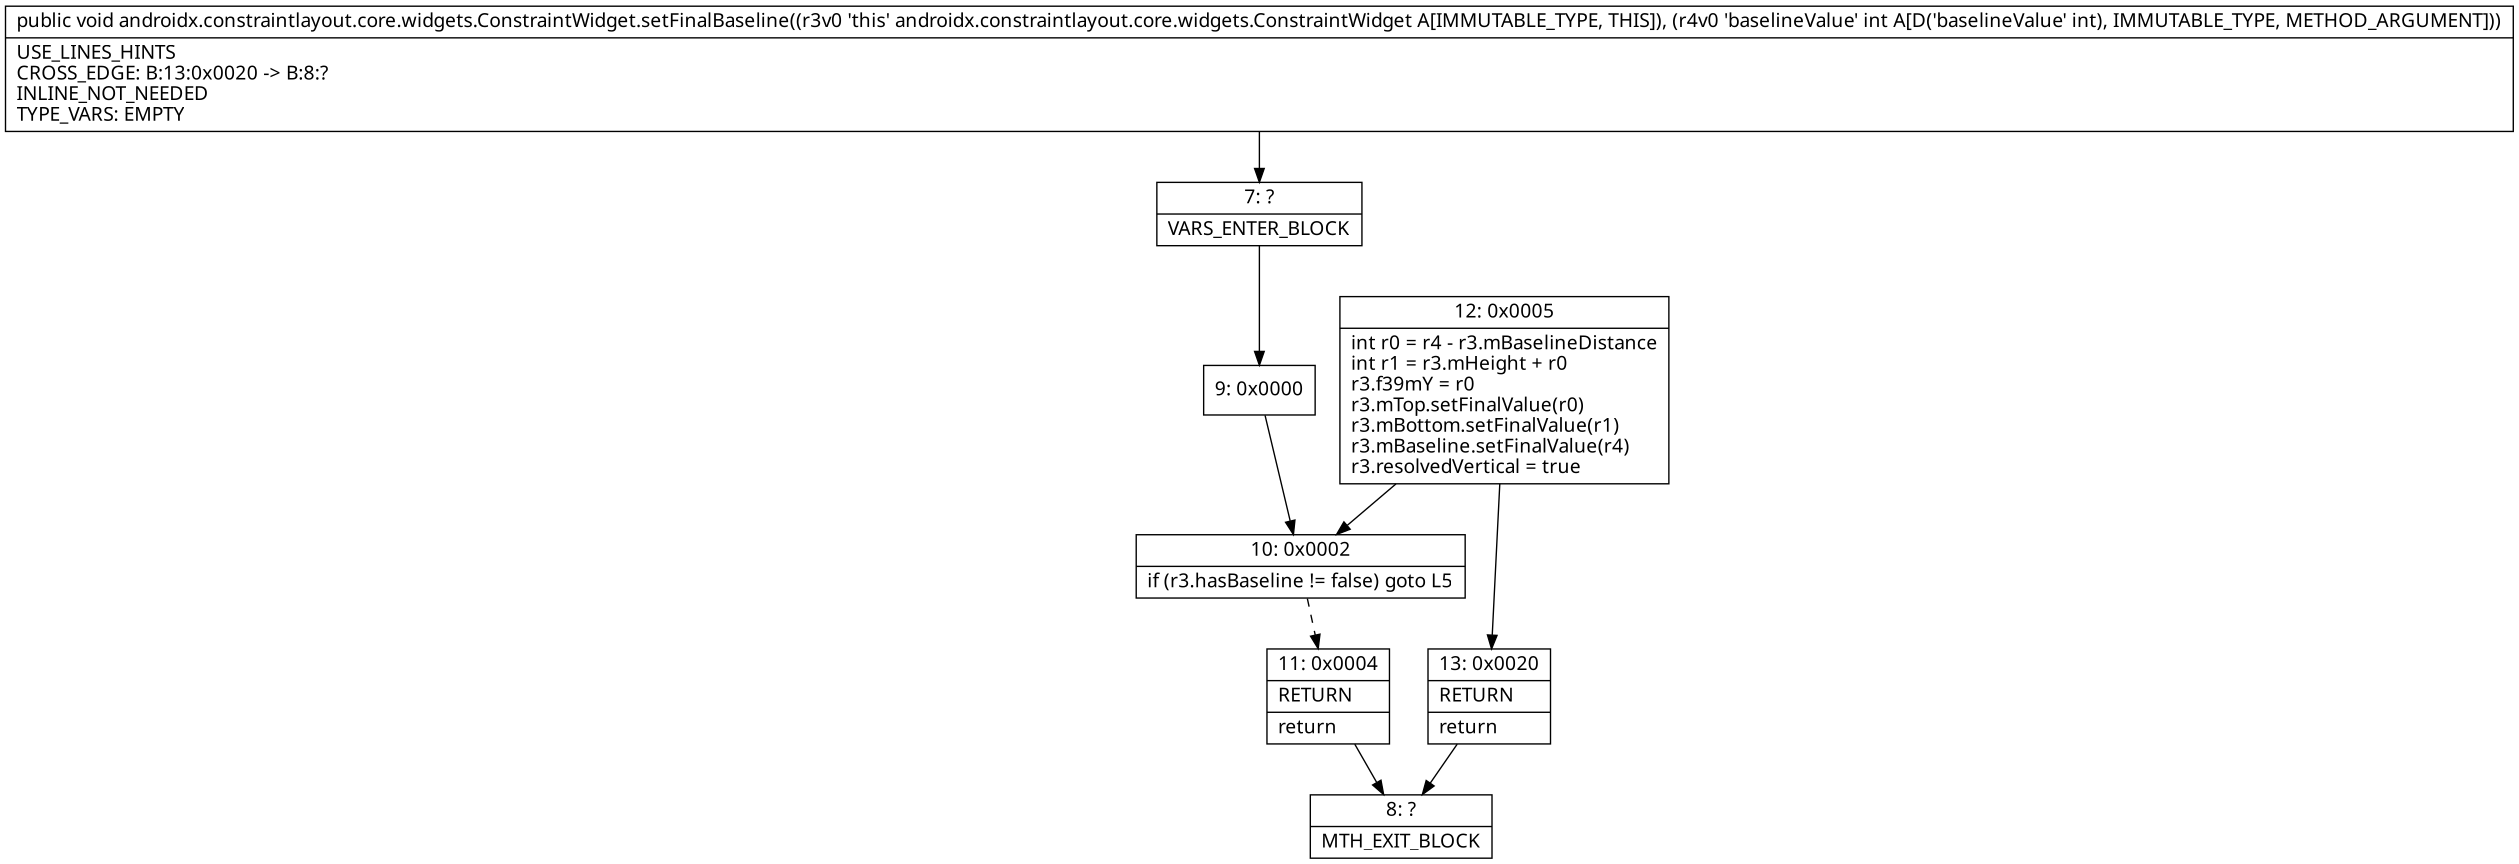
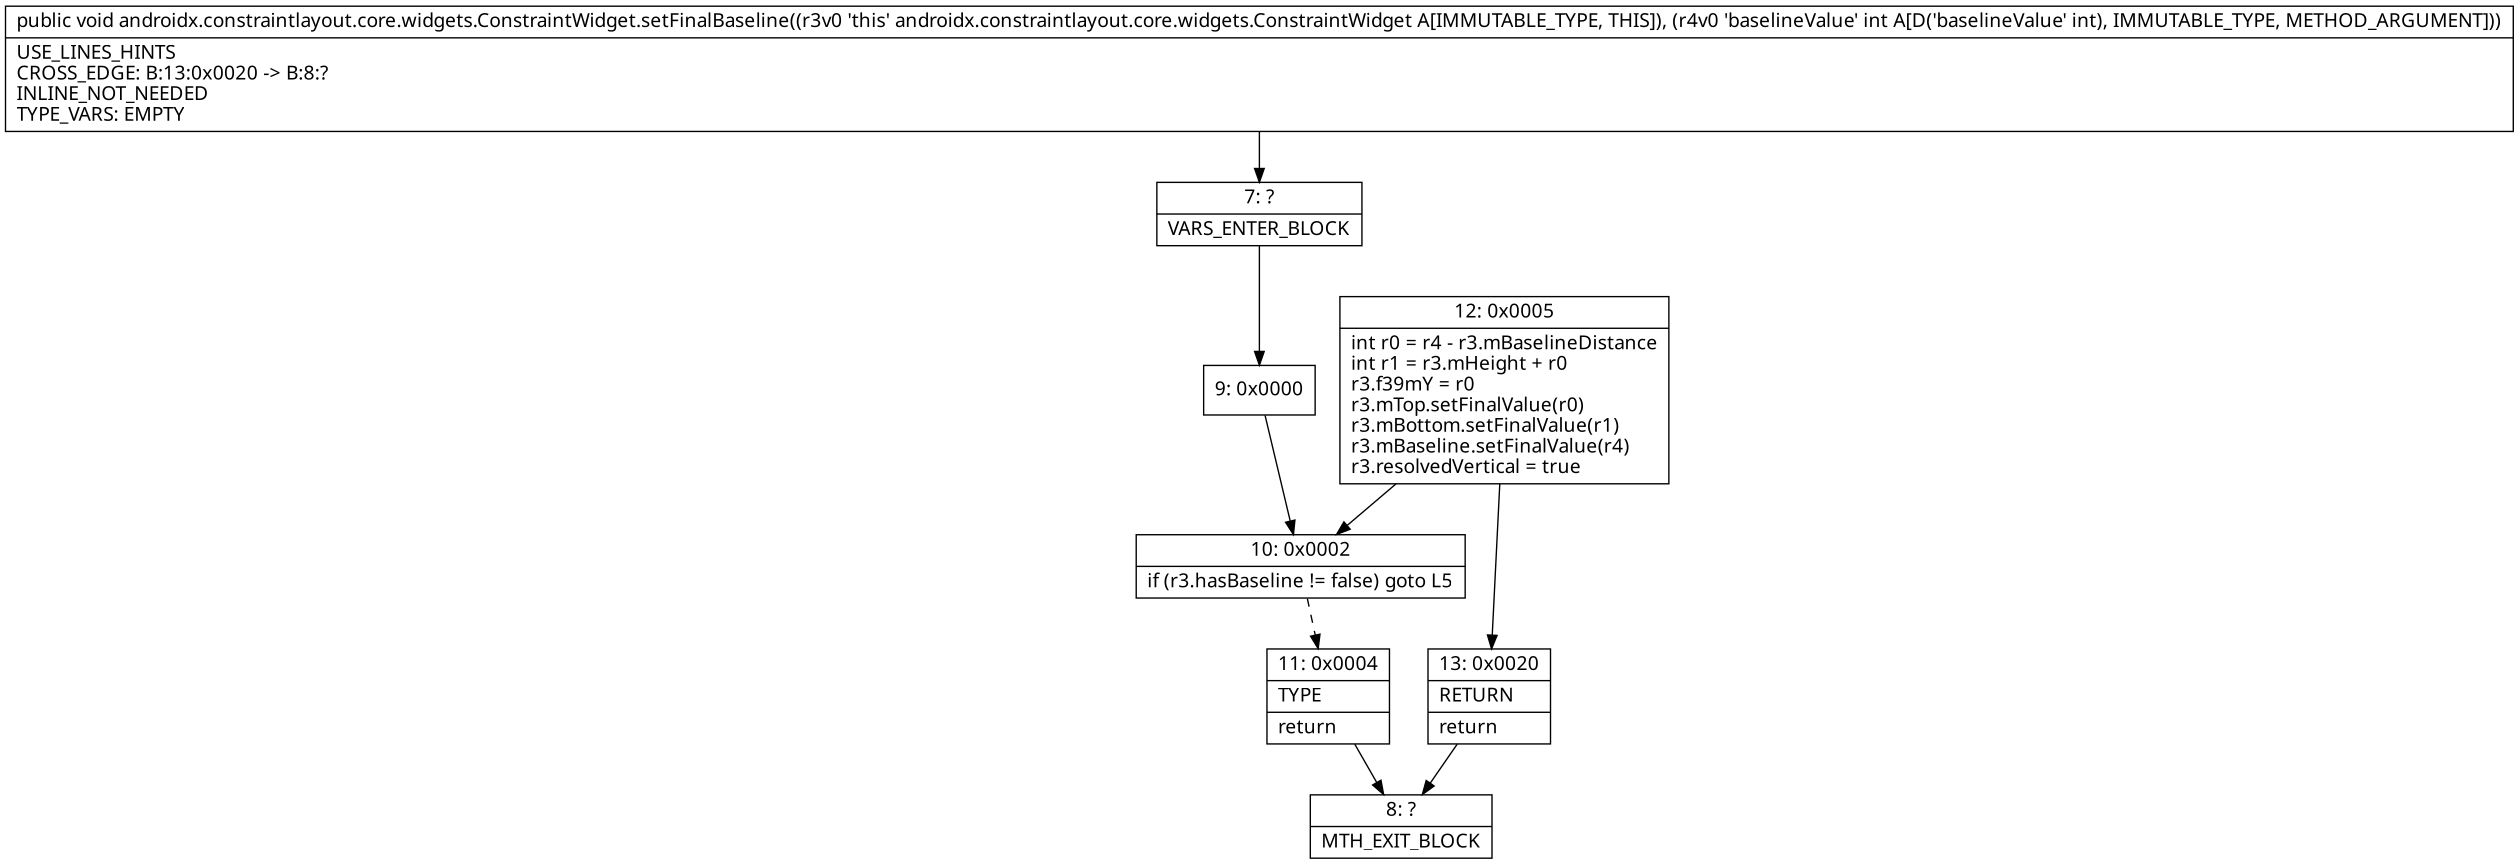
node "11: 0x0004": text "RETURN" -> "TYPE"
